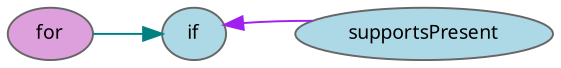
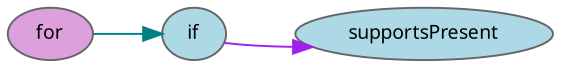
edge "supportsPresent" -> "if": reversed
